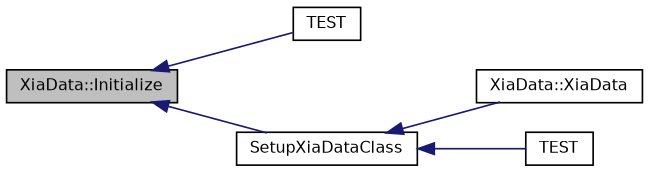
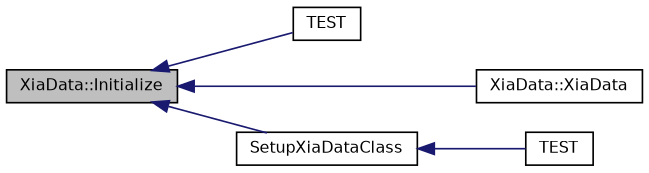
edge "XiaData::XiaData" -> "SetupXiaDataClass": now "XiaData::XiaData" -> "XiaData::Initialize"
